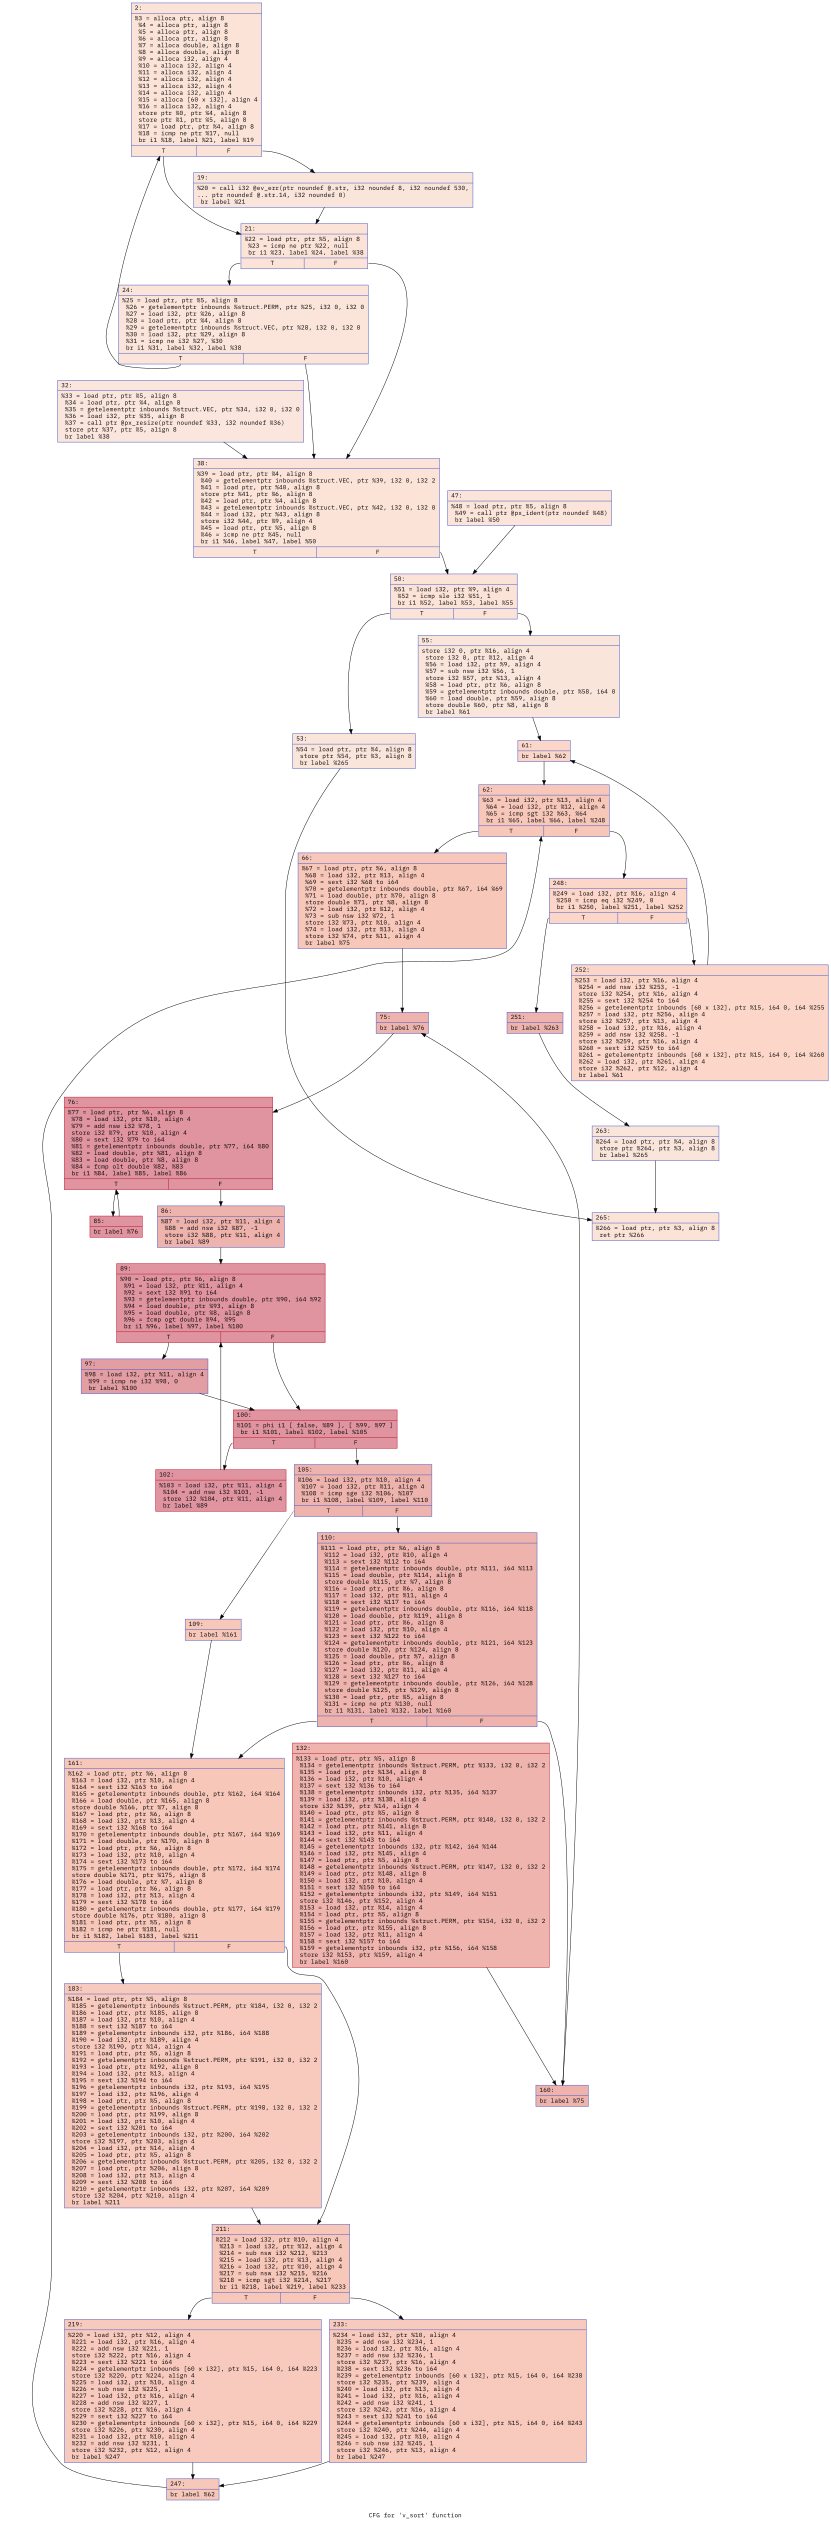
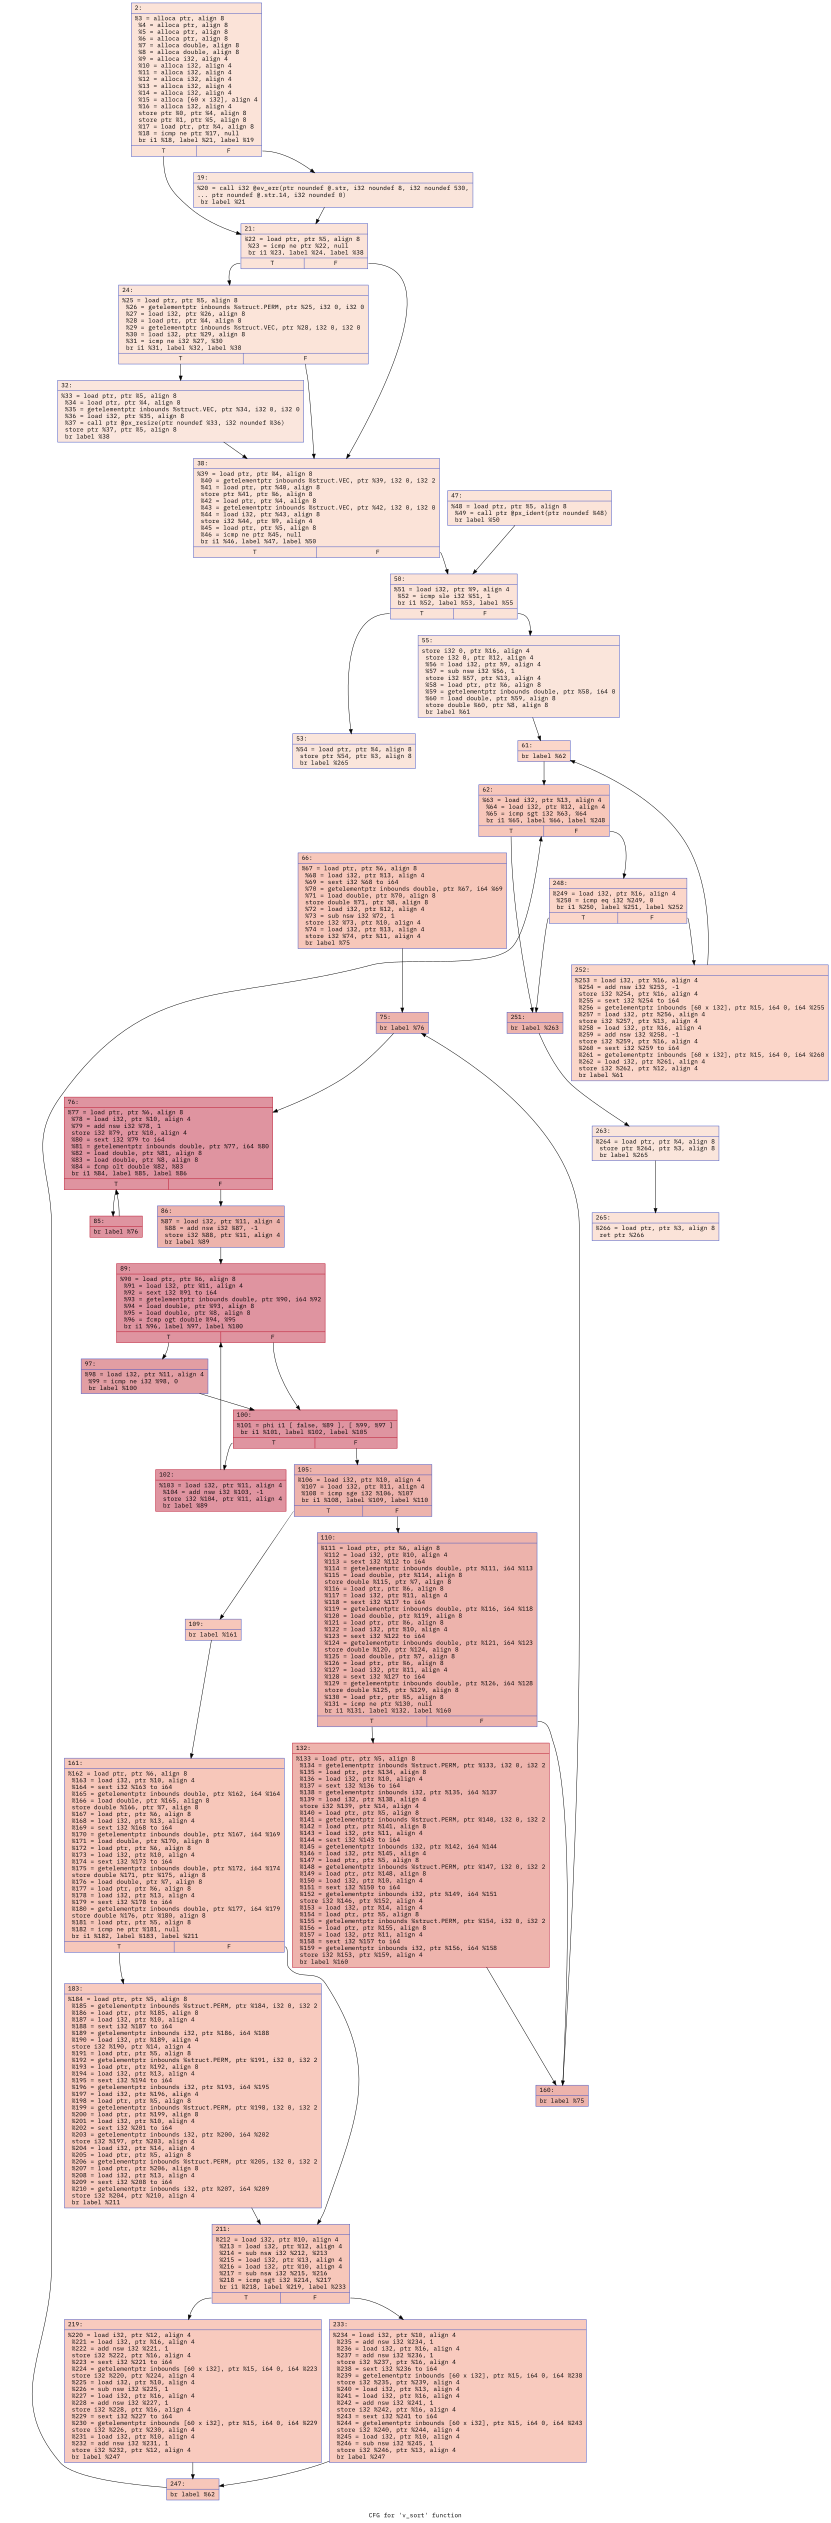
edge "24:" -> "2:": now "24:" -> "32:"
edge "62:" -> "66:": now "62:" -> "251:"
edge "53:" -> "265:": removed
edge "110:" -> "161:": now "110:" -> "132:"
